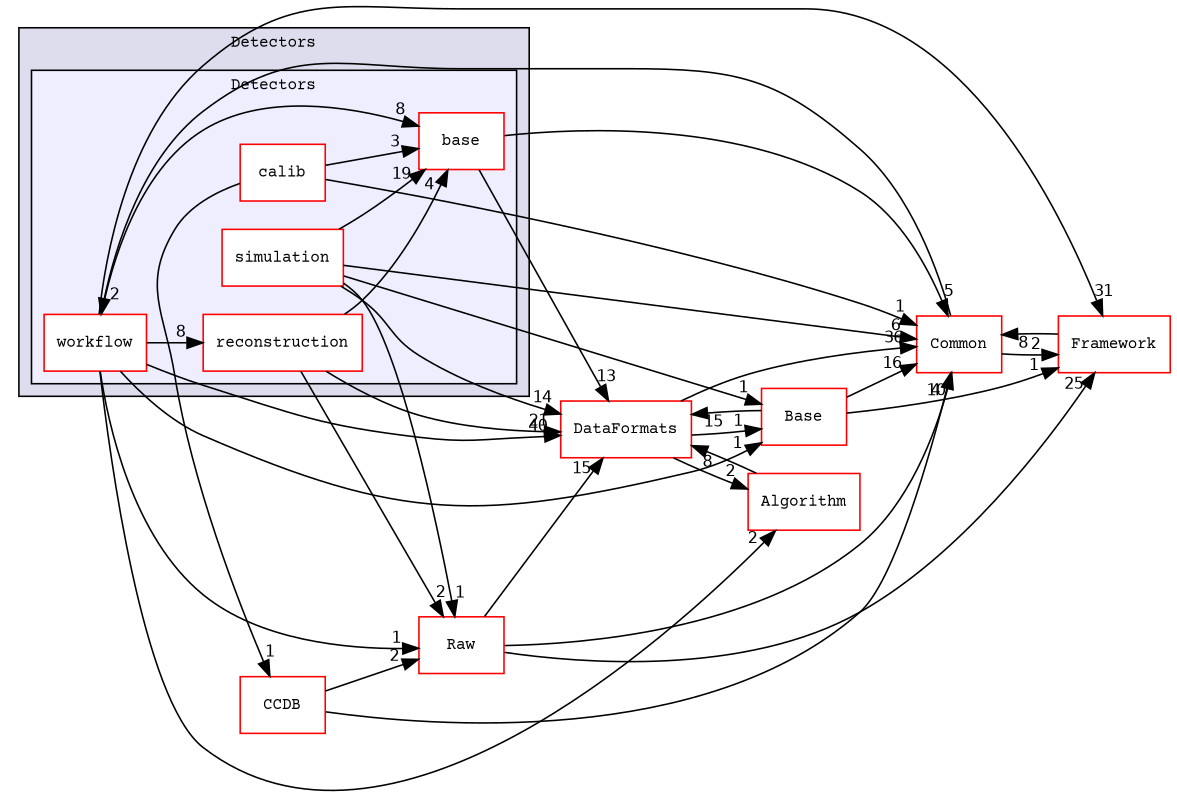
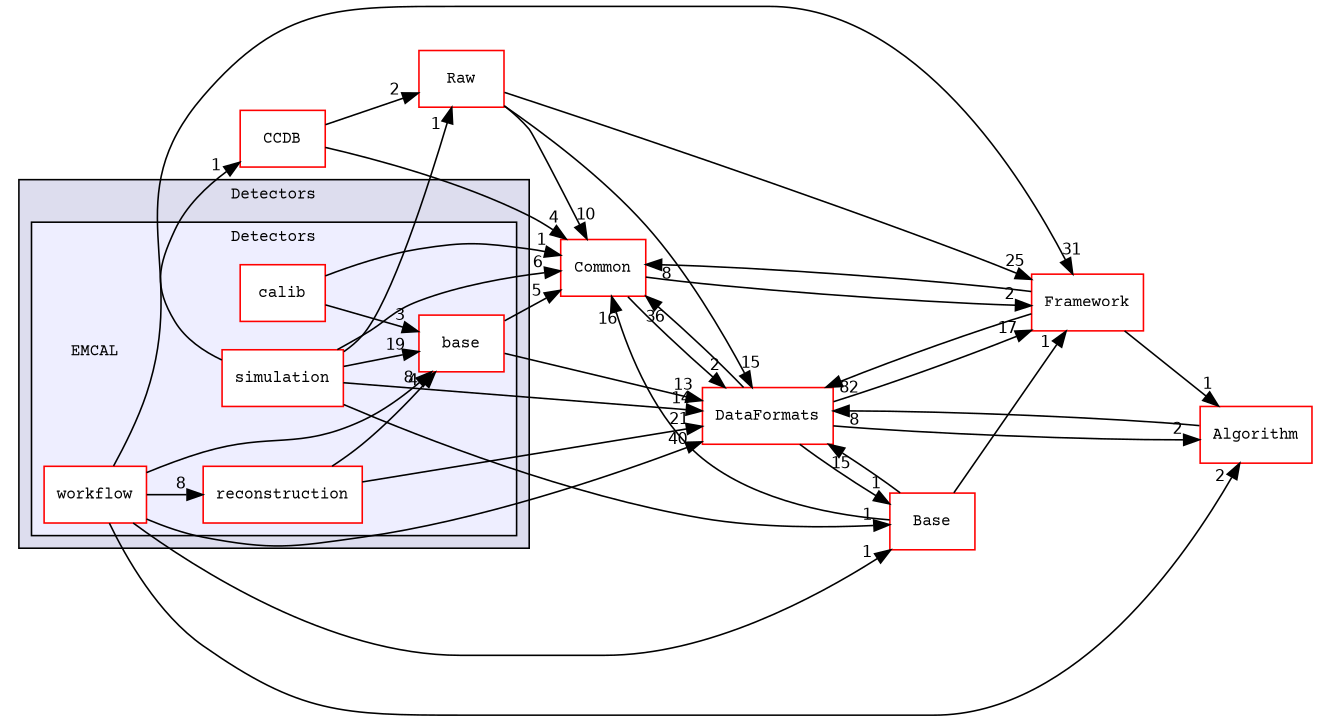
edge "Common" -> "workflow": now "Common" -> "DataFormats"
edge "Framework" -> "DataFormats": added
node "EMCAL": added
edge "Framework" -> "Algorithm": added
edge "DataFormats" -> "Framework": added
edge "calib" -> "CCDB": now "simulation" -> "CCDB"
edge "reconstruction" -> "Raw": removed
edge "workflow" -> "Raw": removed
